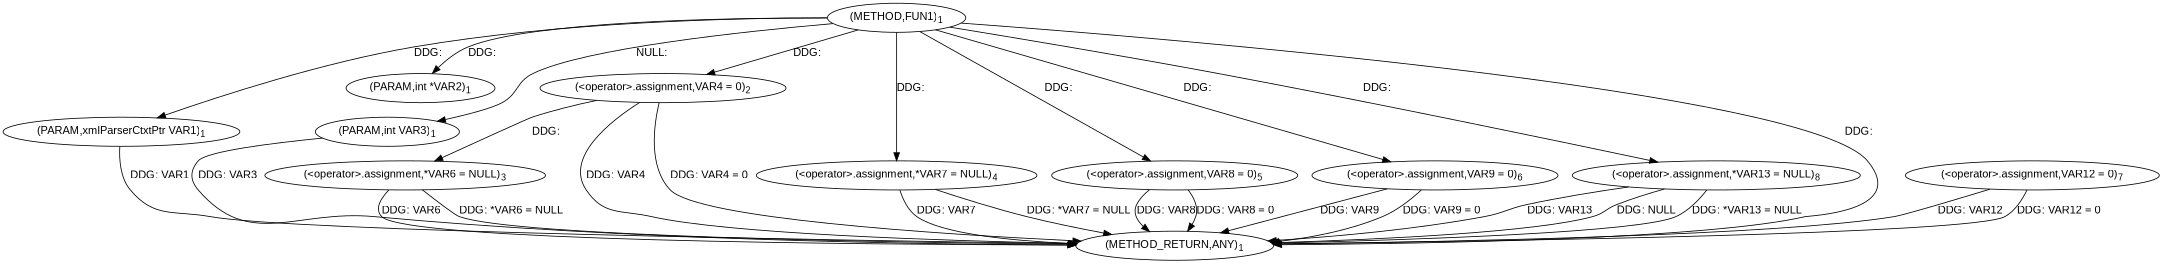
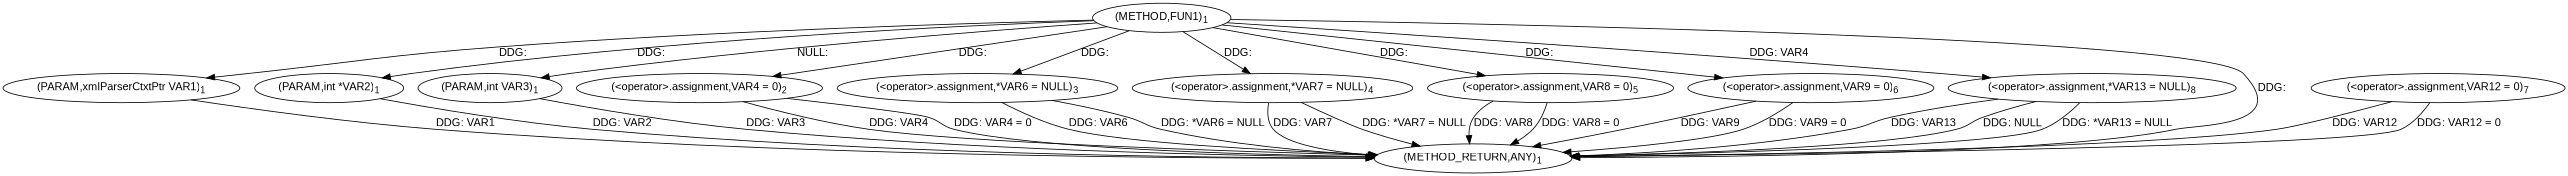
edge "(METHOD,FUN1)" -> "(<operator>.assignment,*VAR13 = NULL)": label "DDG: " -> "DDG: VAR4"
edge "(<operator>.assignment,VAR4 = 0)" -> "(<operator>.assignment,*VAR6 = NULL)": now "(METHOD,FUN1)" -> "(<operator>.assignment,*VAR6 = NULL)"
edge "(PARAM,int *VAR2)" -> "(METHOD_RETURN,ANY)": added, label "DDG: VAR2"
